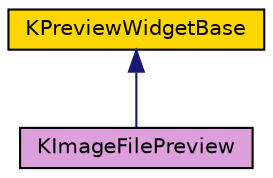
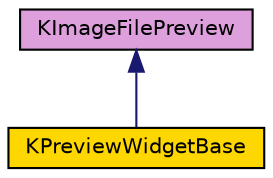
edge "KImageFilePreview" -> "KPreviewWidgetBase": reversed
